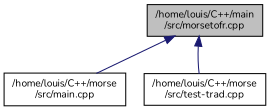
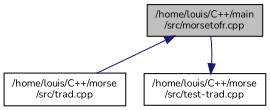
edge "/home/louis/C++/morse /src/test-trad.cpp" -> "/home/louis/C++/main /src/morsetofr.cpp": reversed
node "/home/louis/C++/morse /src/main.cpp": label "/home/louis/C++/morse /src/main.cpp" -> "/home/louis/C++/morse /src/trad.cpp"
